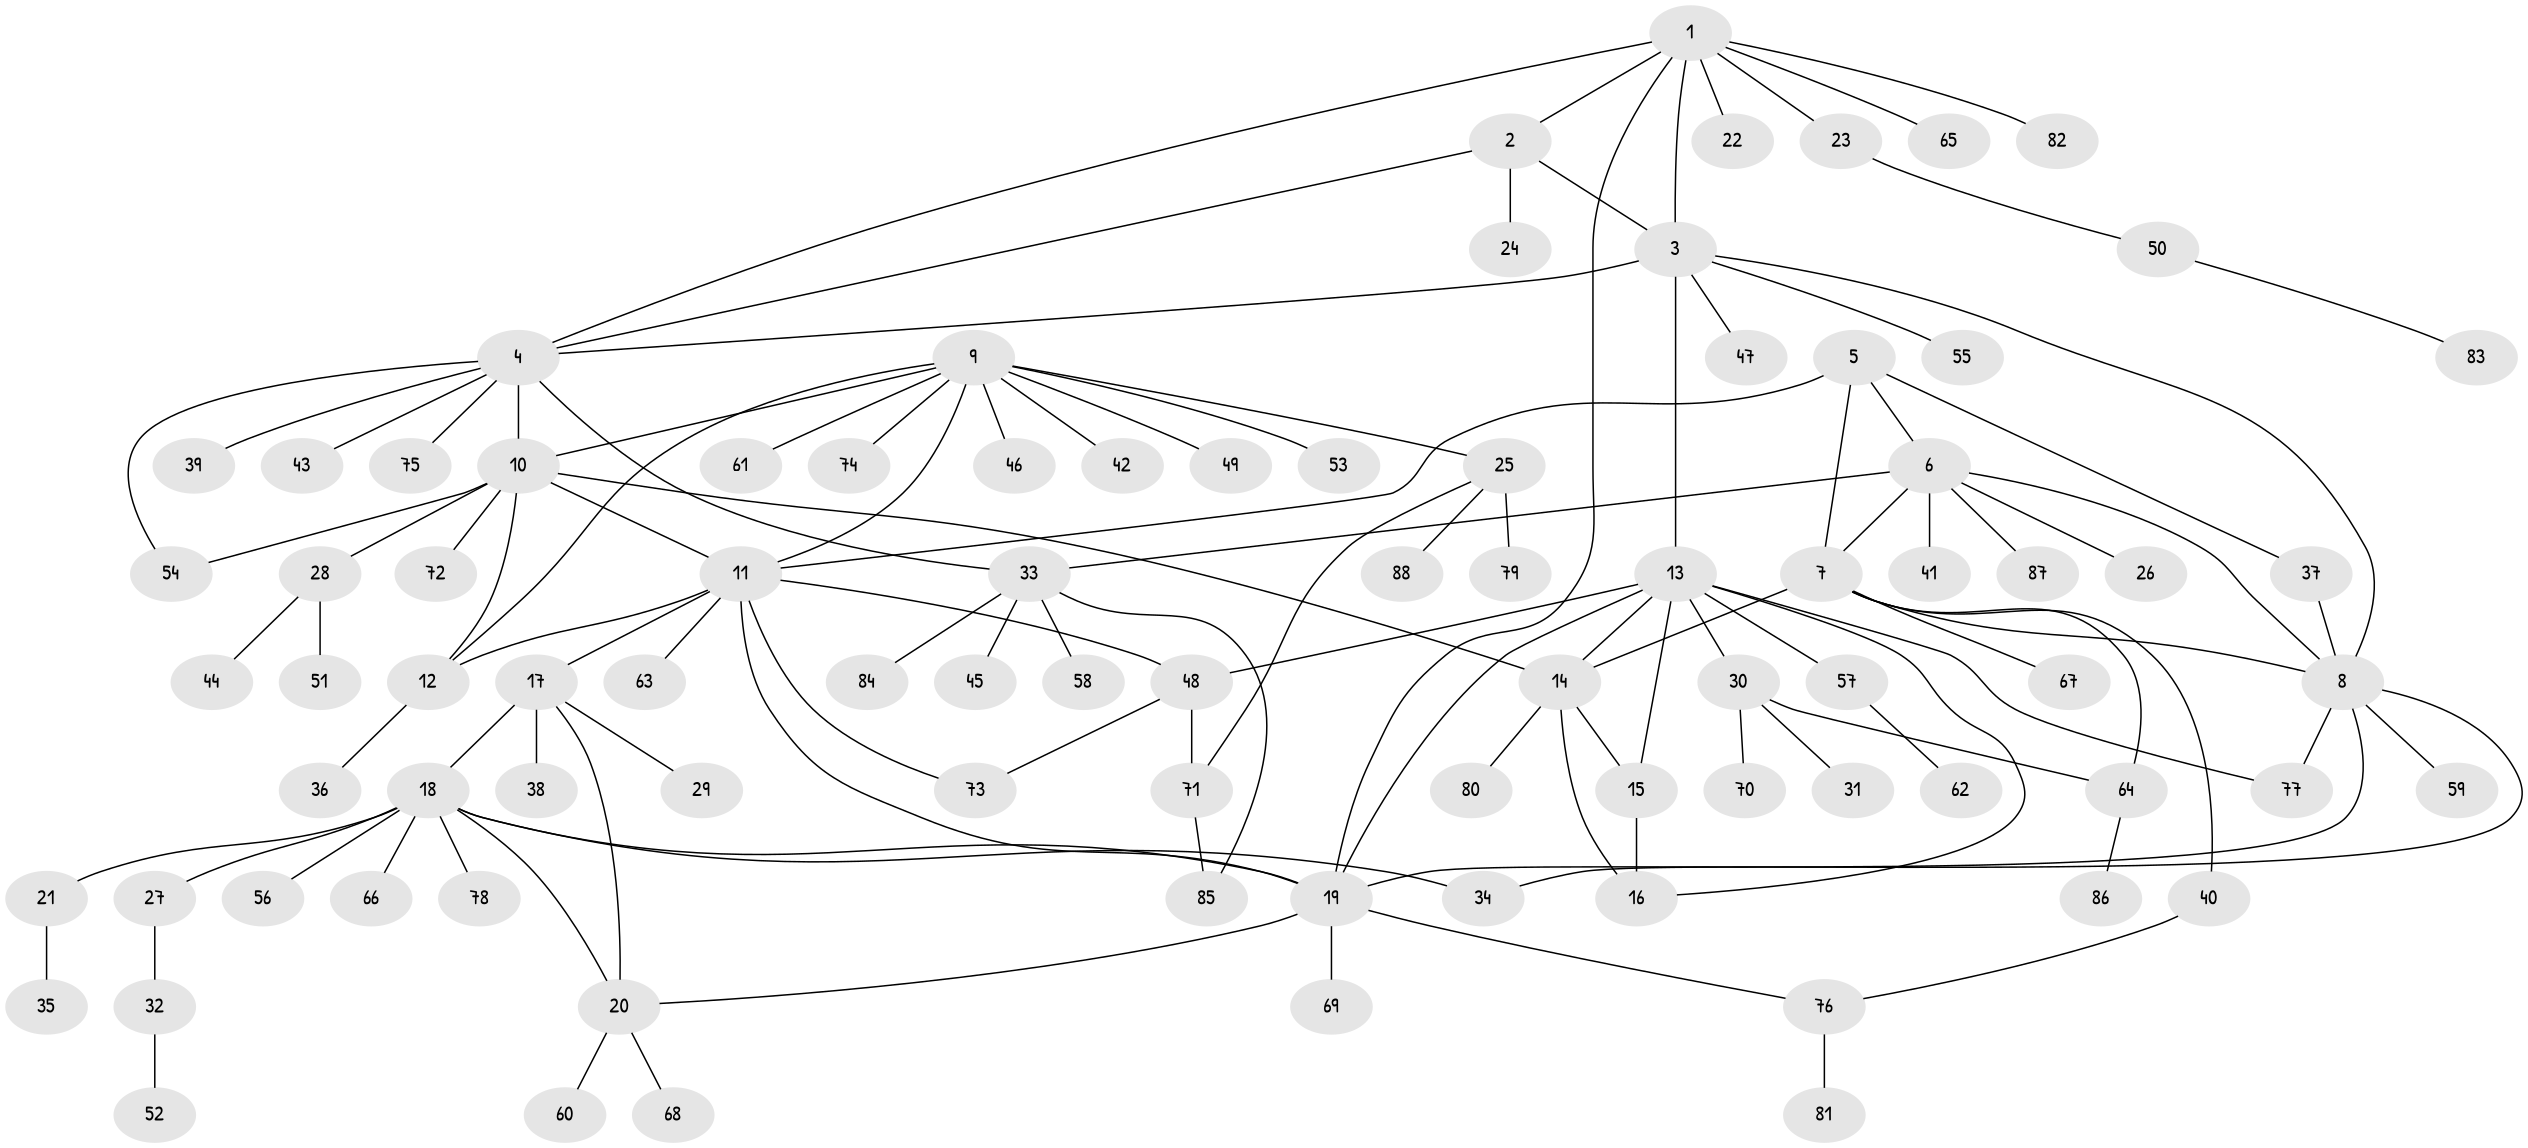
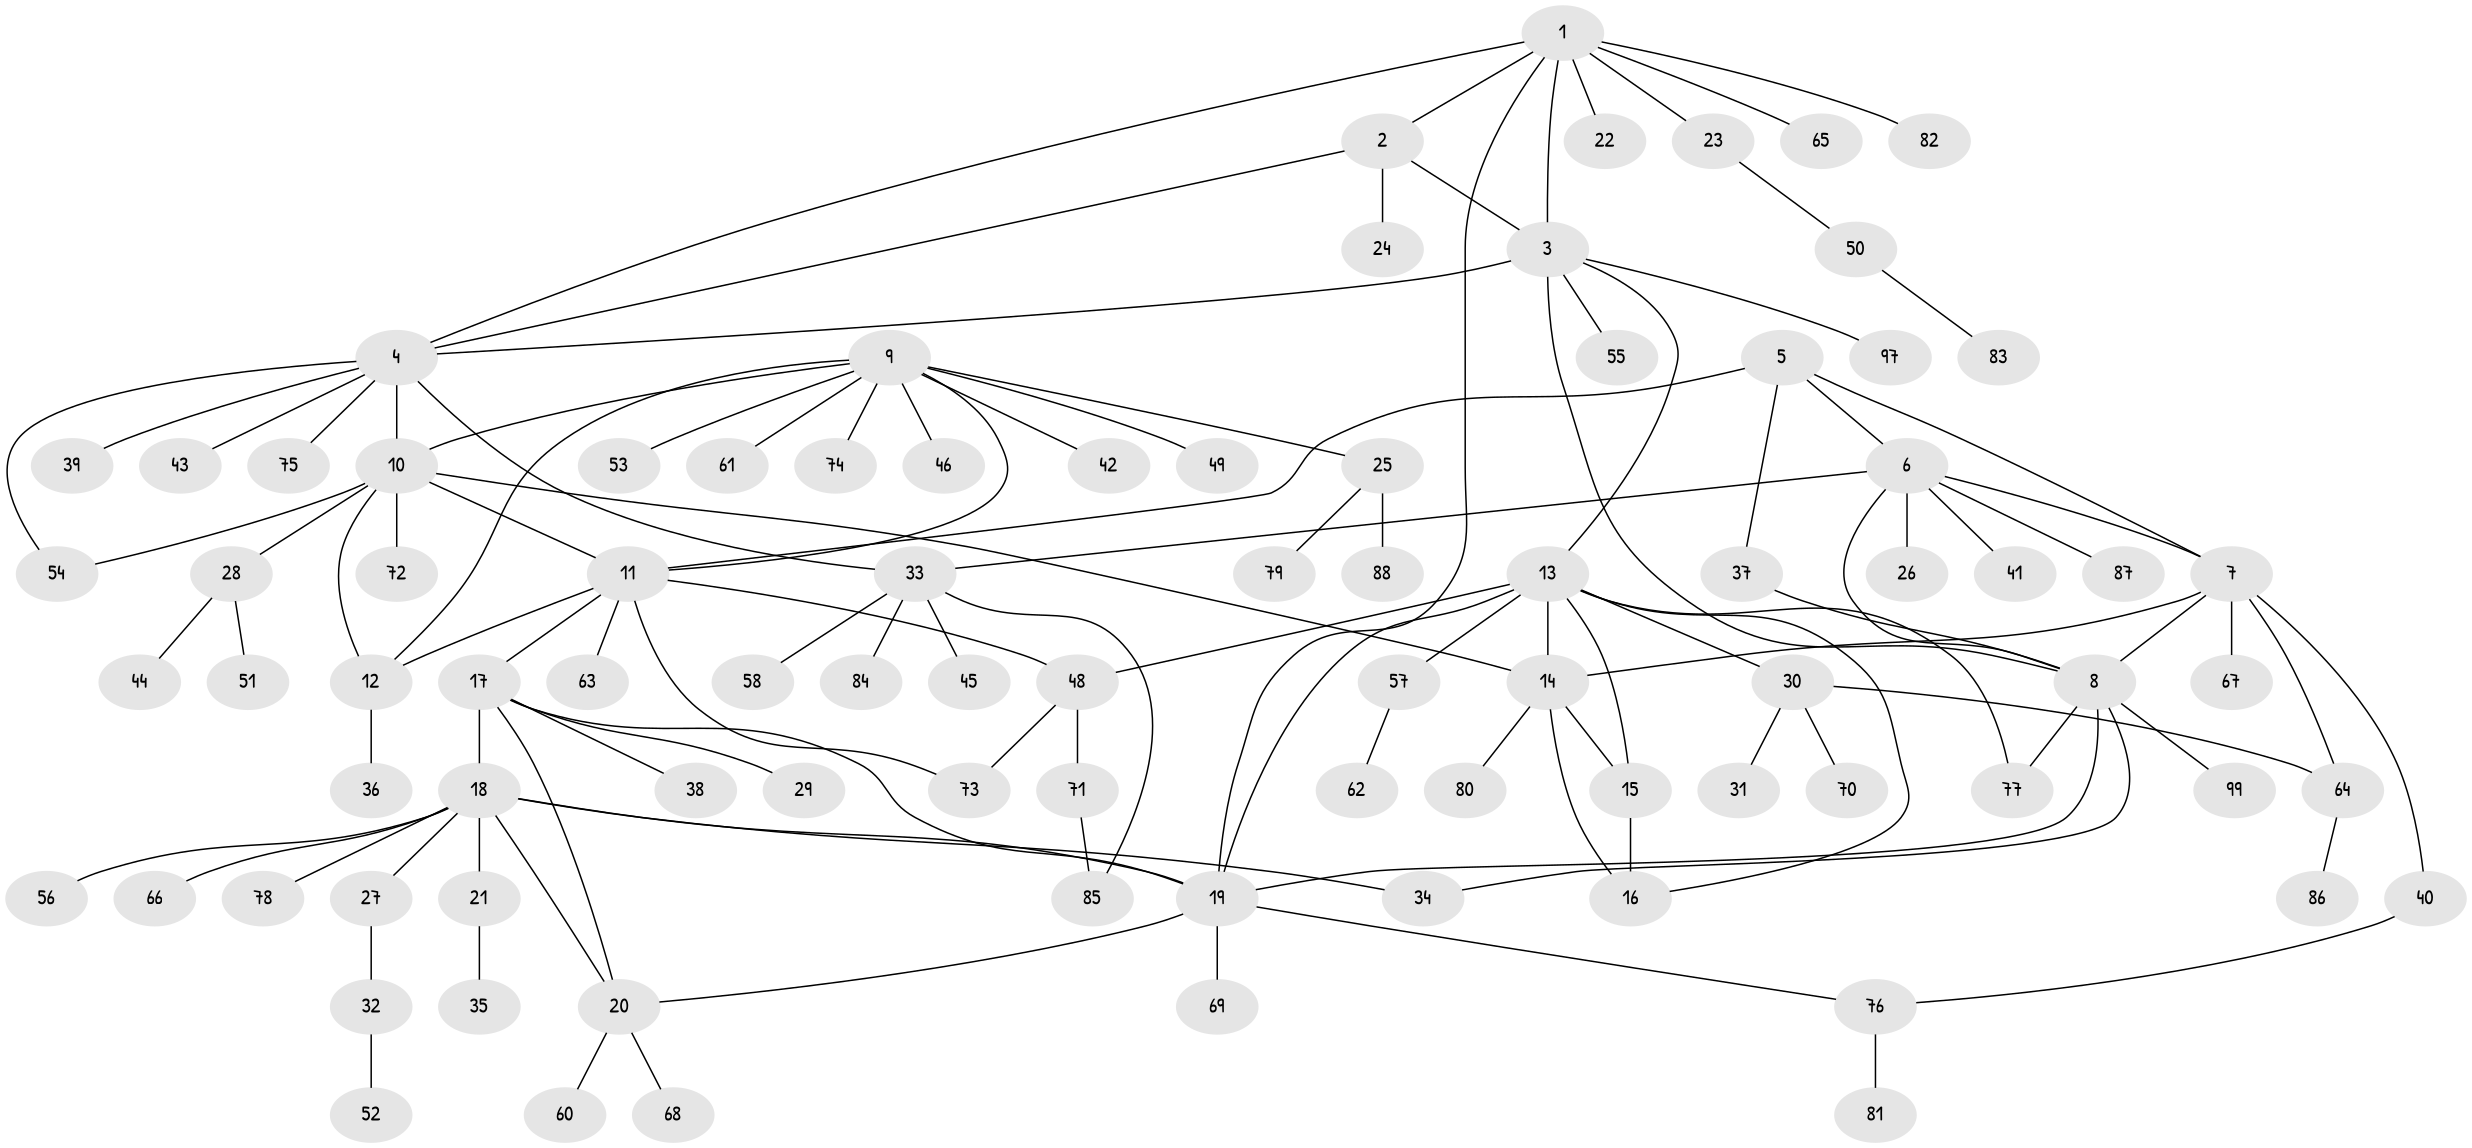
node "47": label "47" -> "97"
edge "25" -- "71": removed
node "59": label "59" -> "99"
edge "11" -- "19": now "17" -- "19"
